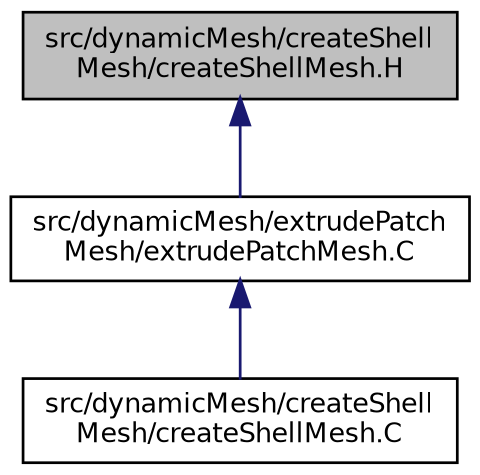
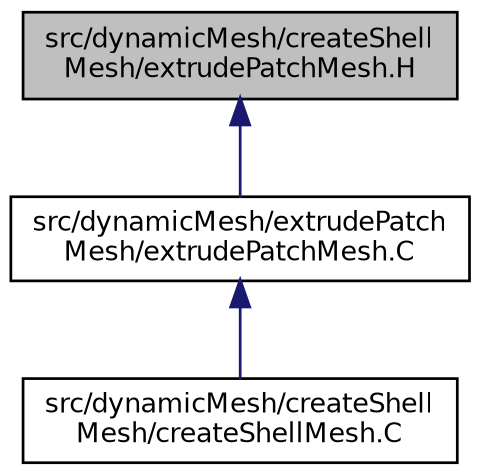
node "src/dynamicMesh/createShell Mesh/createShellMesh.H": label "src/dynamicMesh/createShell Mesh/createShellMesh.H" -> "src/dynamicMesh/createShell Mesh/extrudePatchMesh.H"
